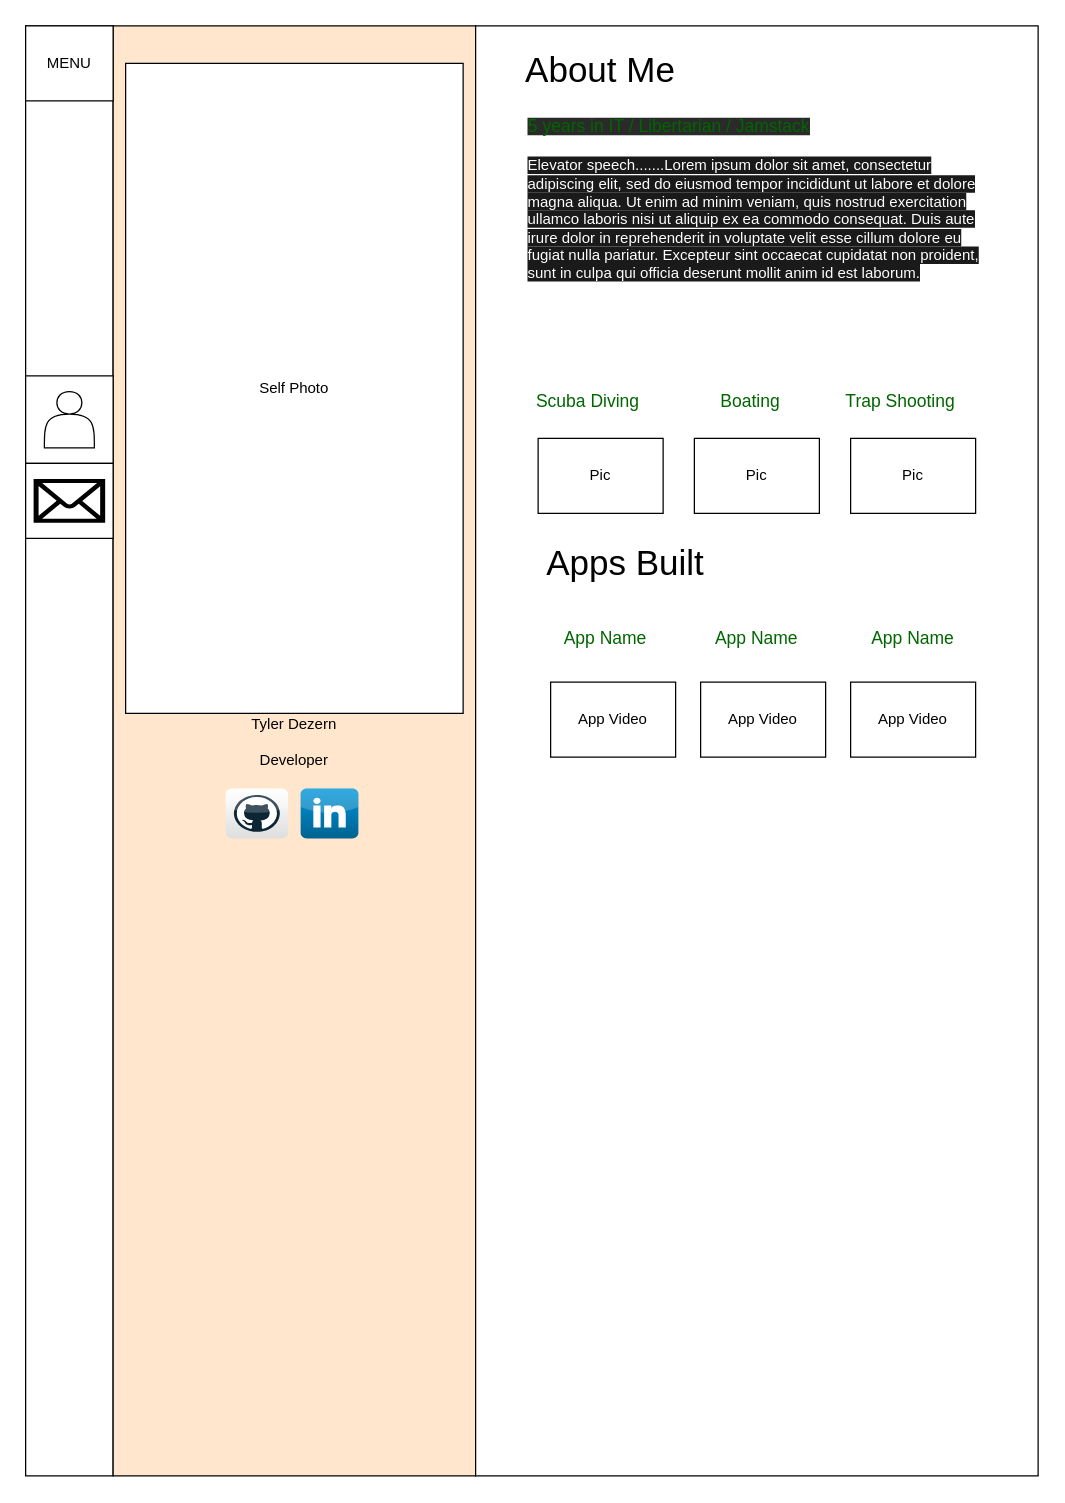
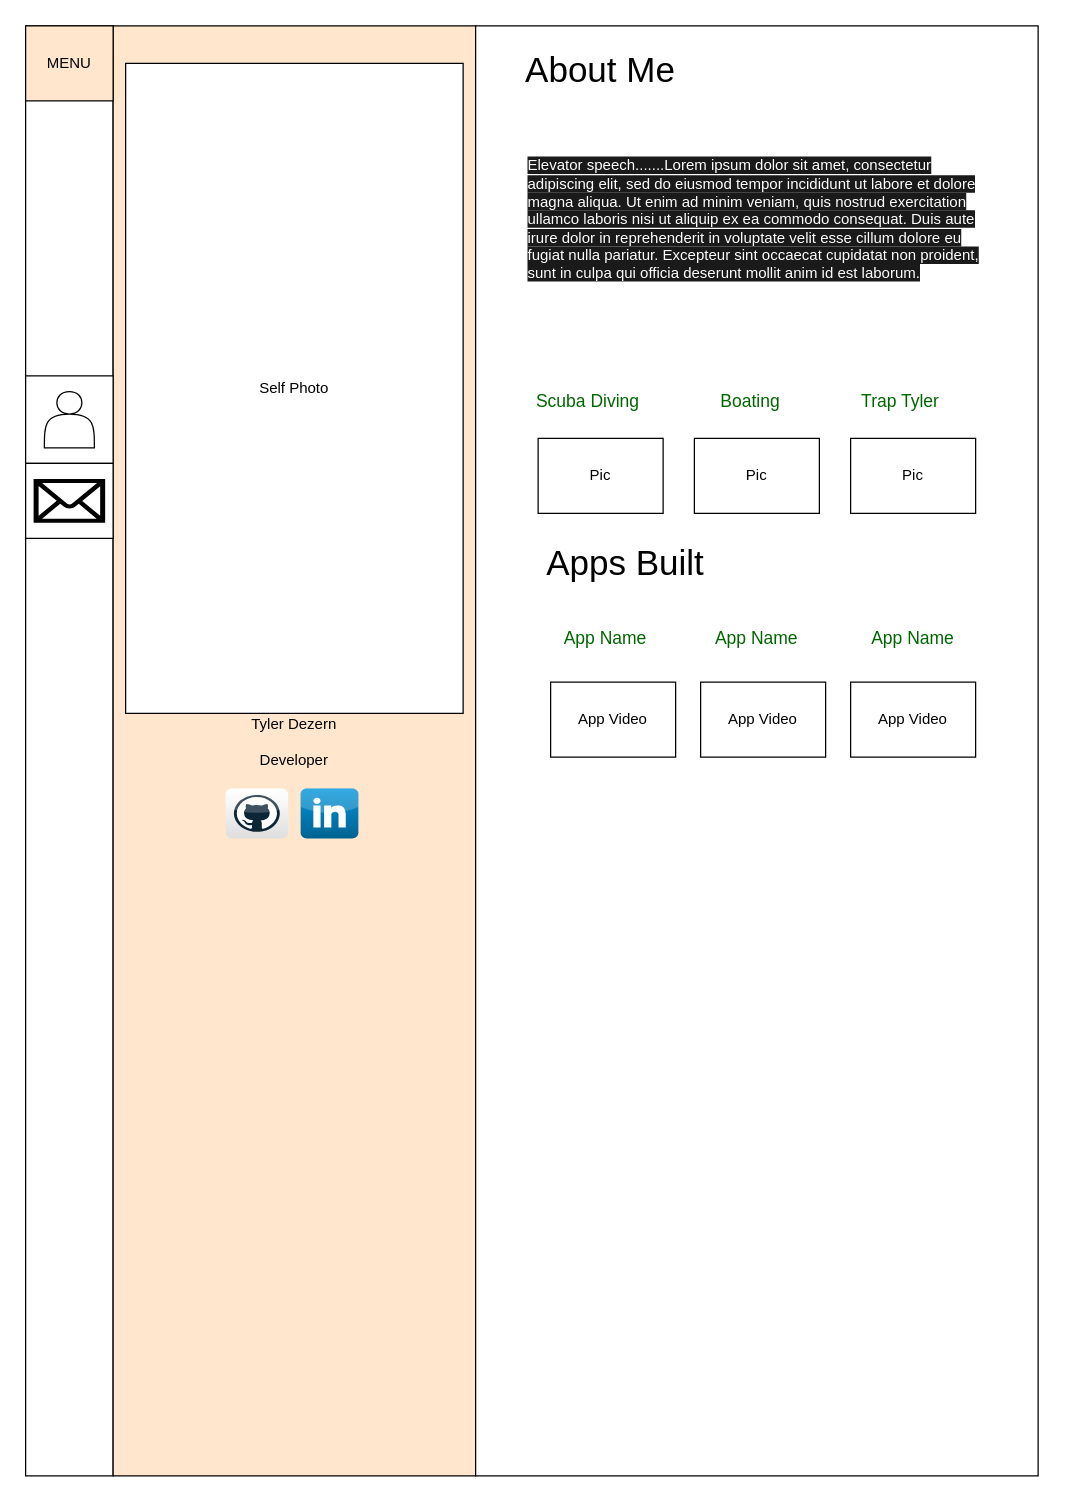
node "MENU": fillcolor #ffffff -> #ffe6cc
node "5 years in IT / Libertarian / Jamstack": removed
node "Trap Shooting": label "Trap Shooting" -> "Trap Tyler"
